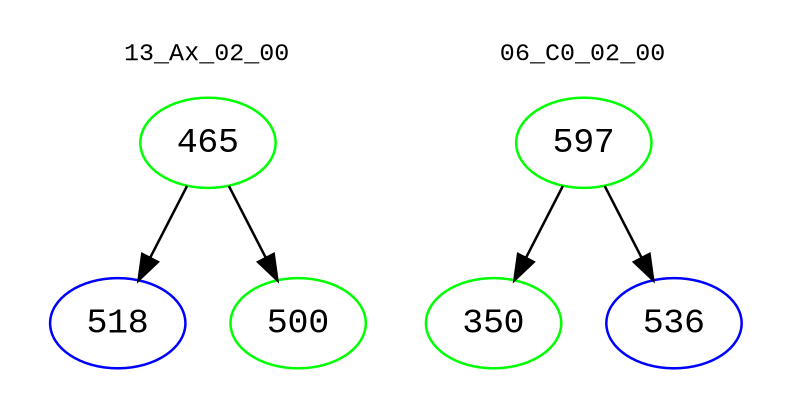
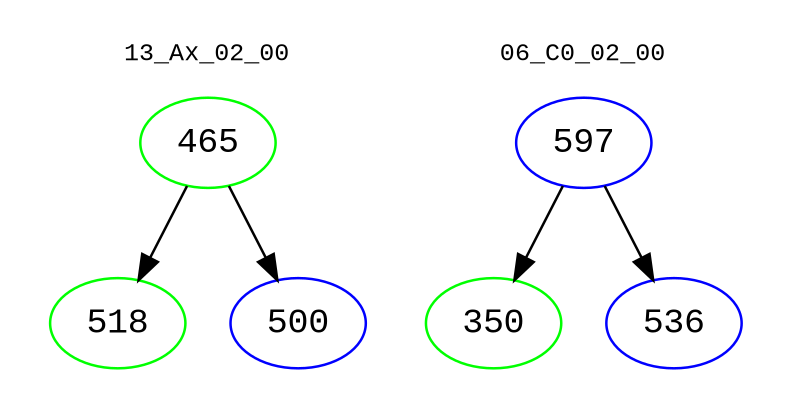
node "597": color green -> blue
node "518": color blue -> green
node "500": color green -> blue
